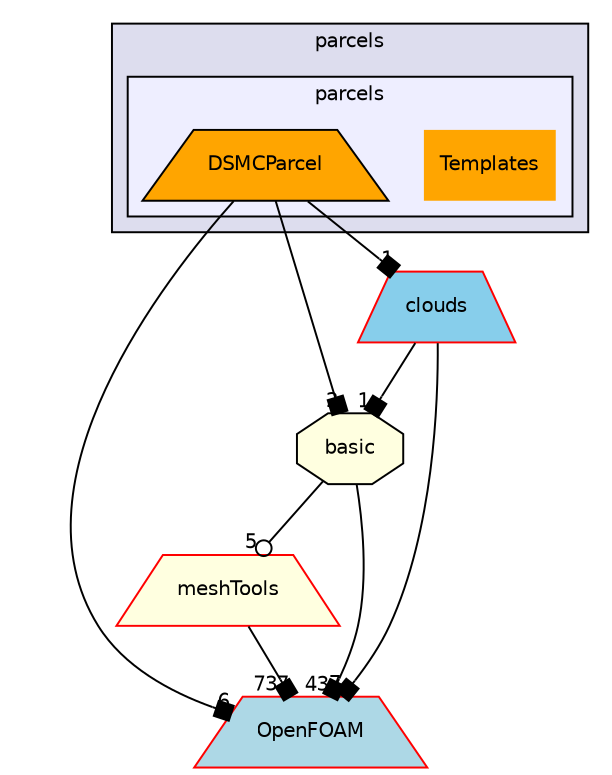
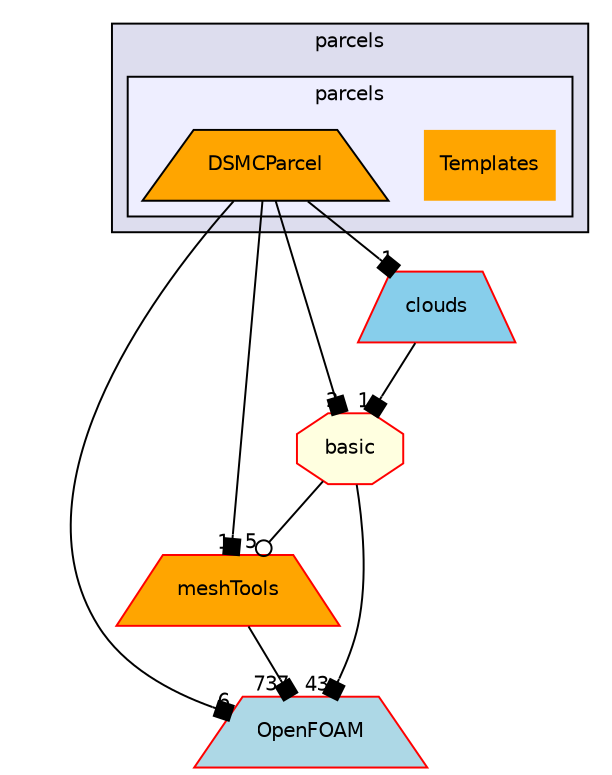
edge "DSMCParcel" -> "meshTools": added
node "basic": color black -> red
edge "clouds" -> "OpenFOAM": removed
node "meshTools": fillcolor lightyellow -> orange
